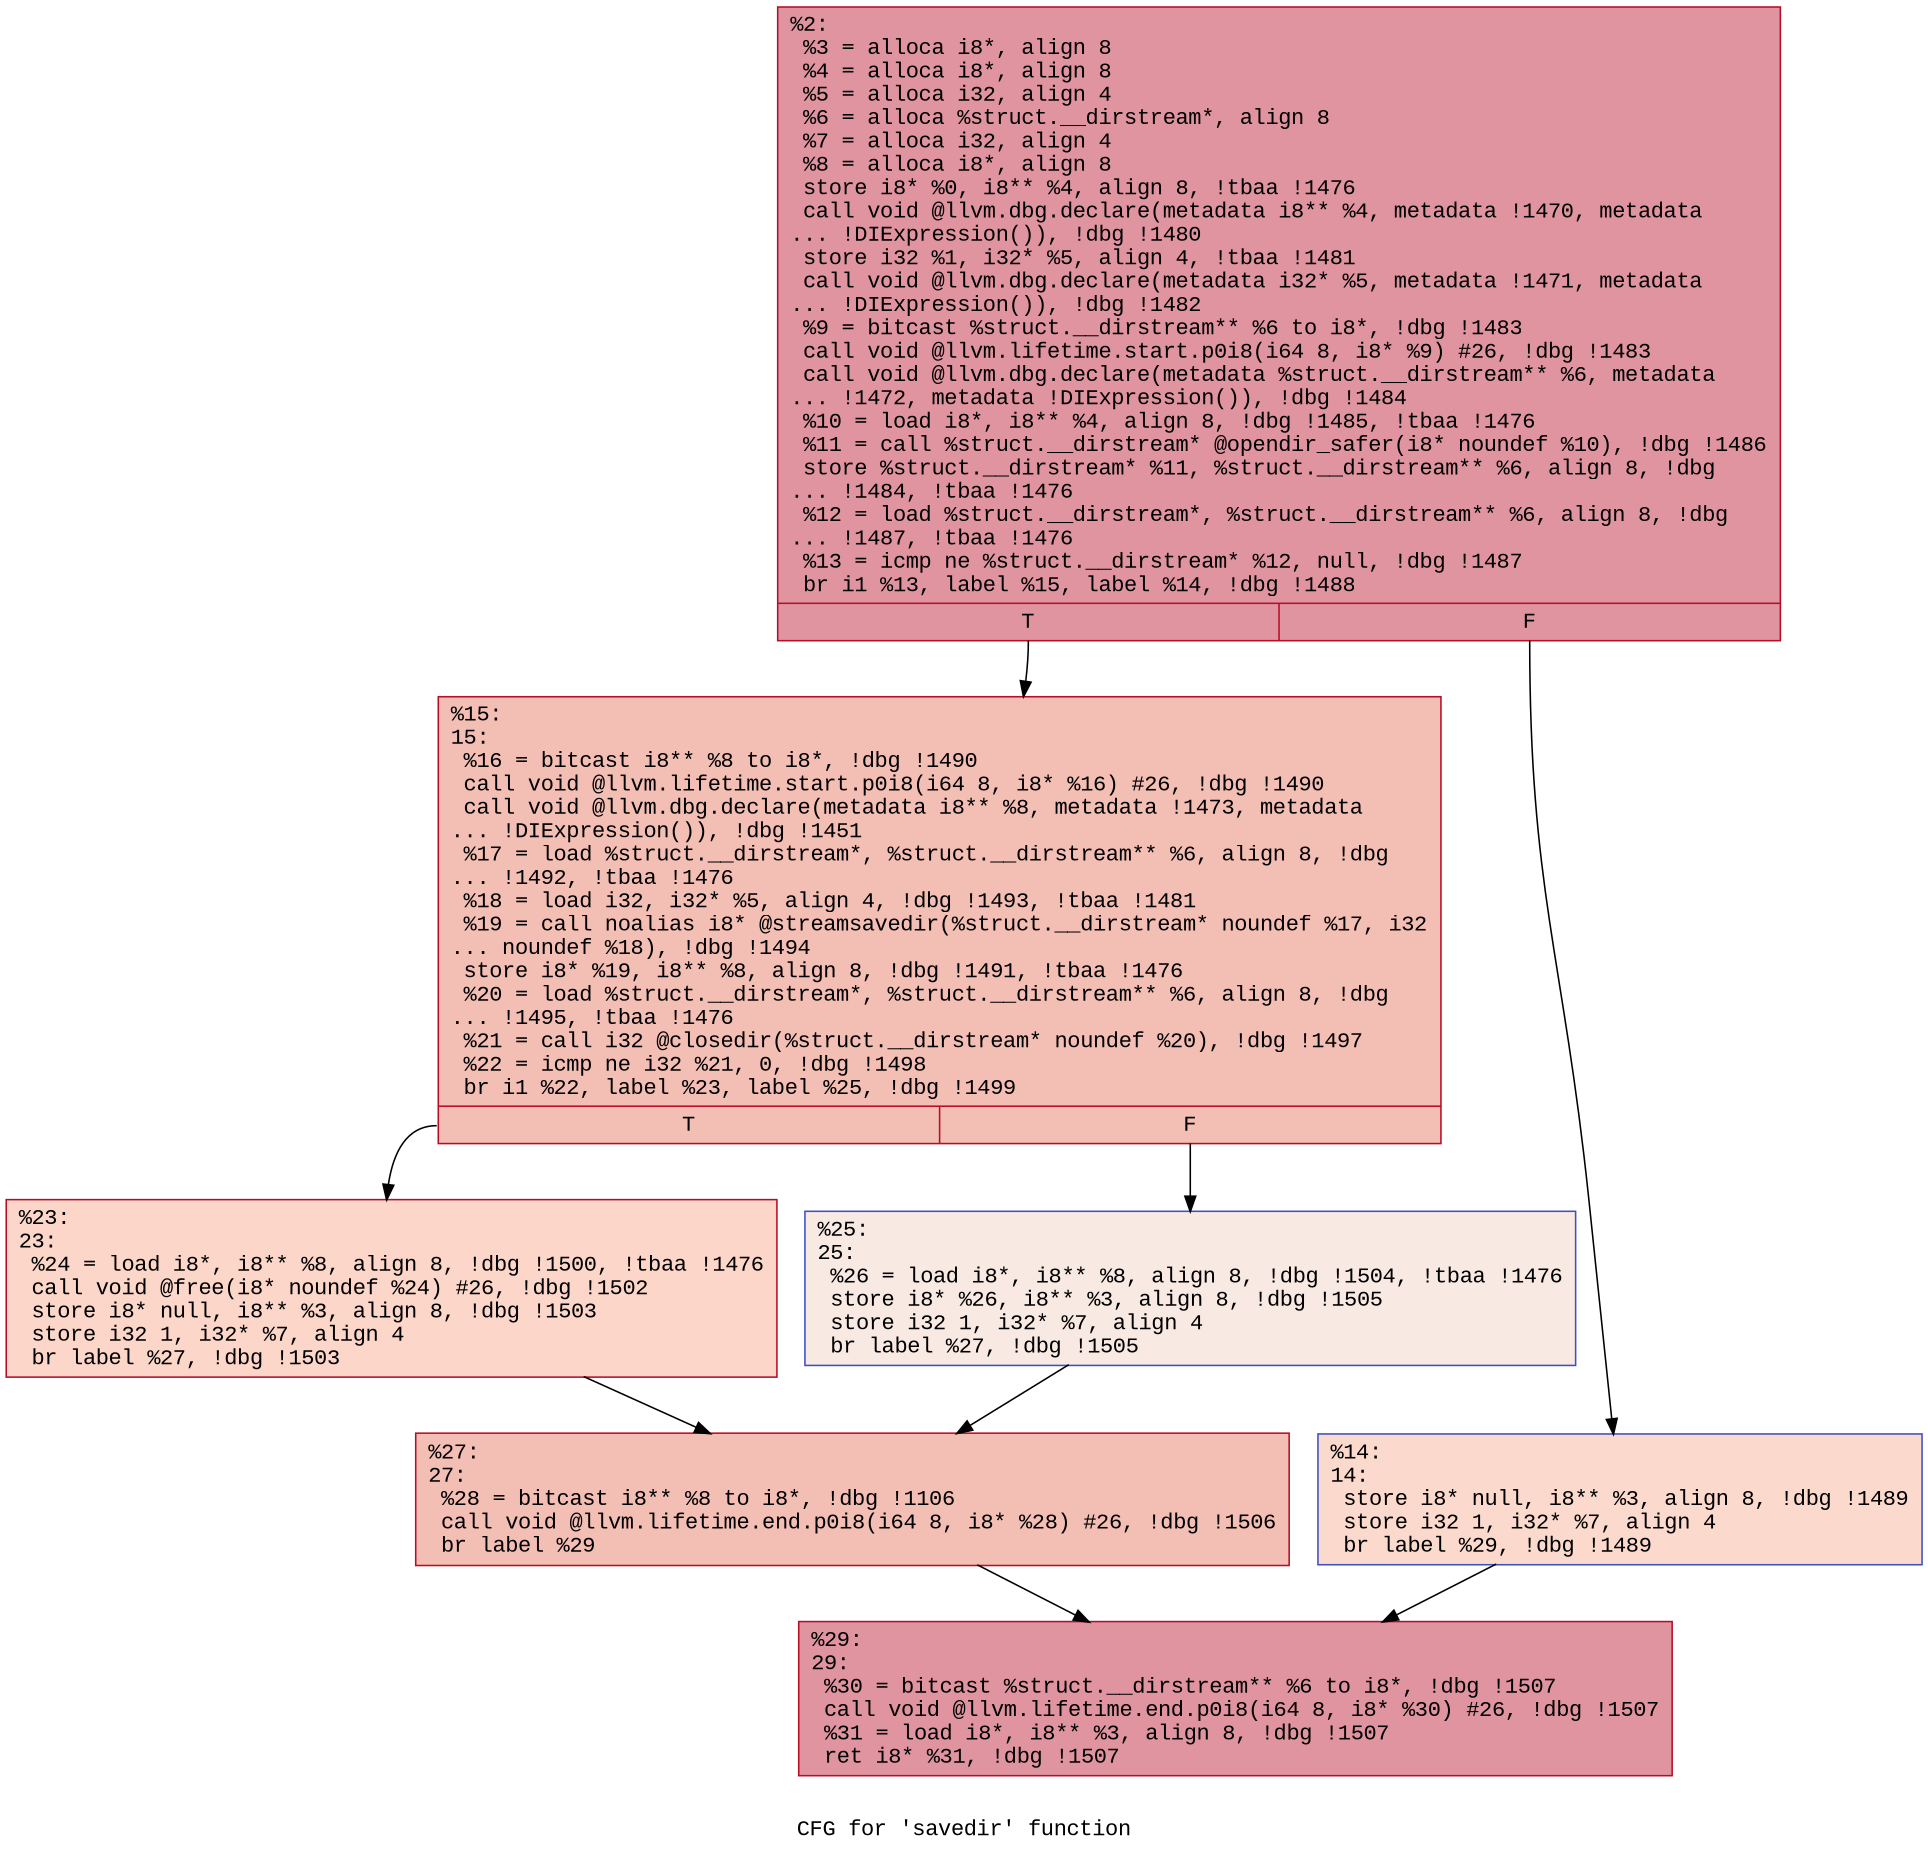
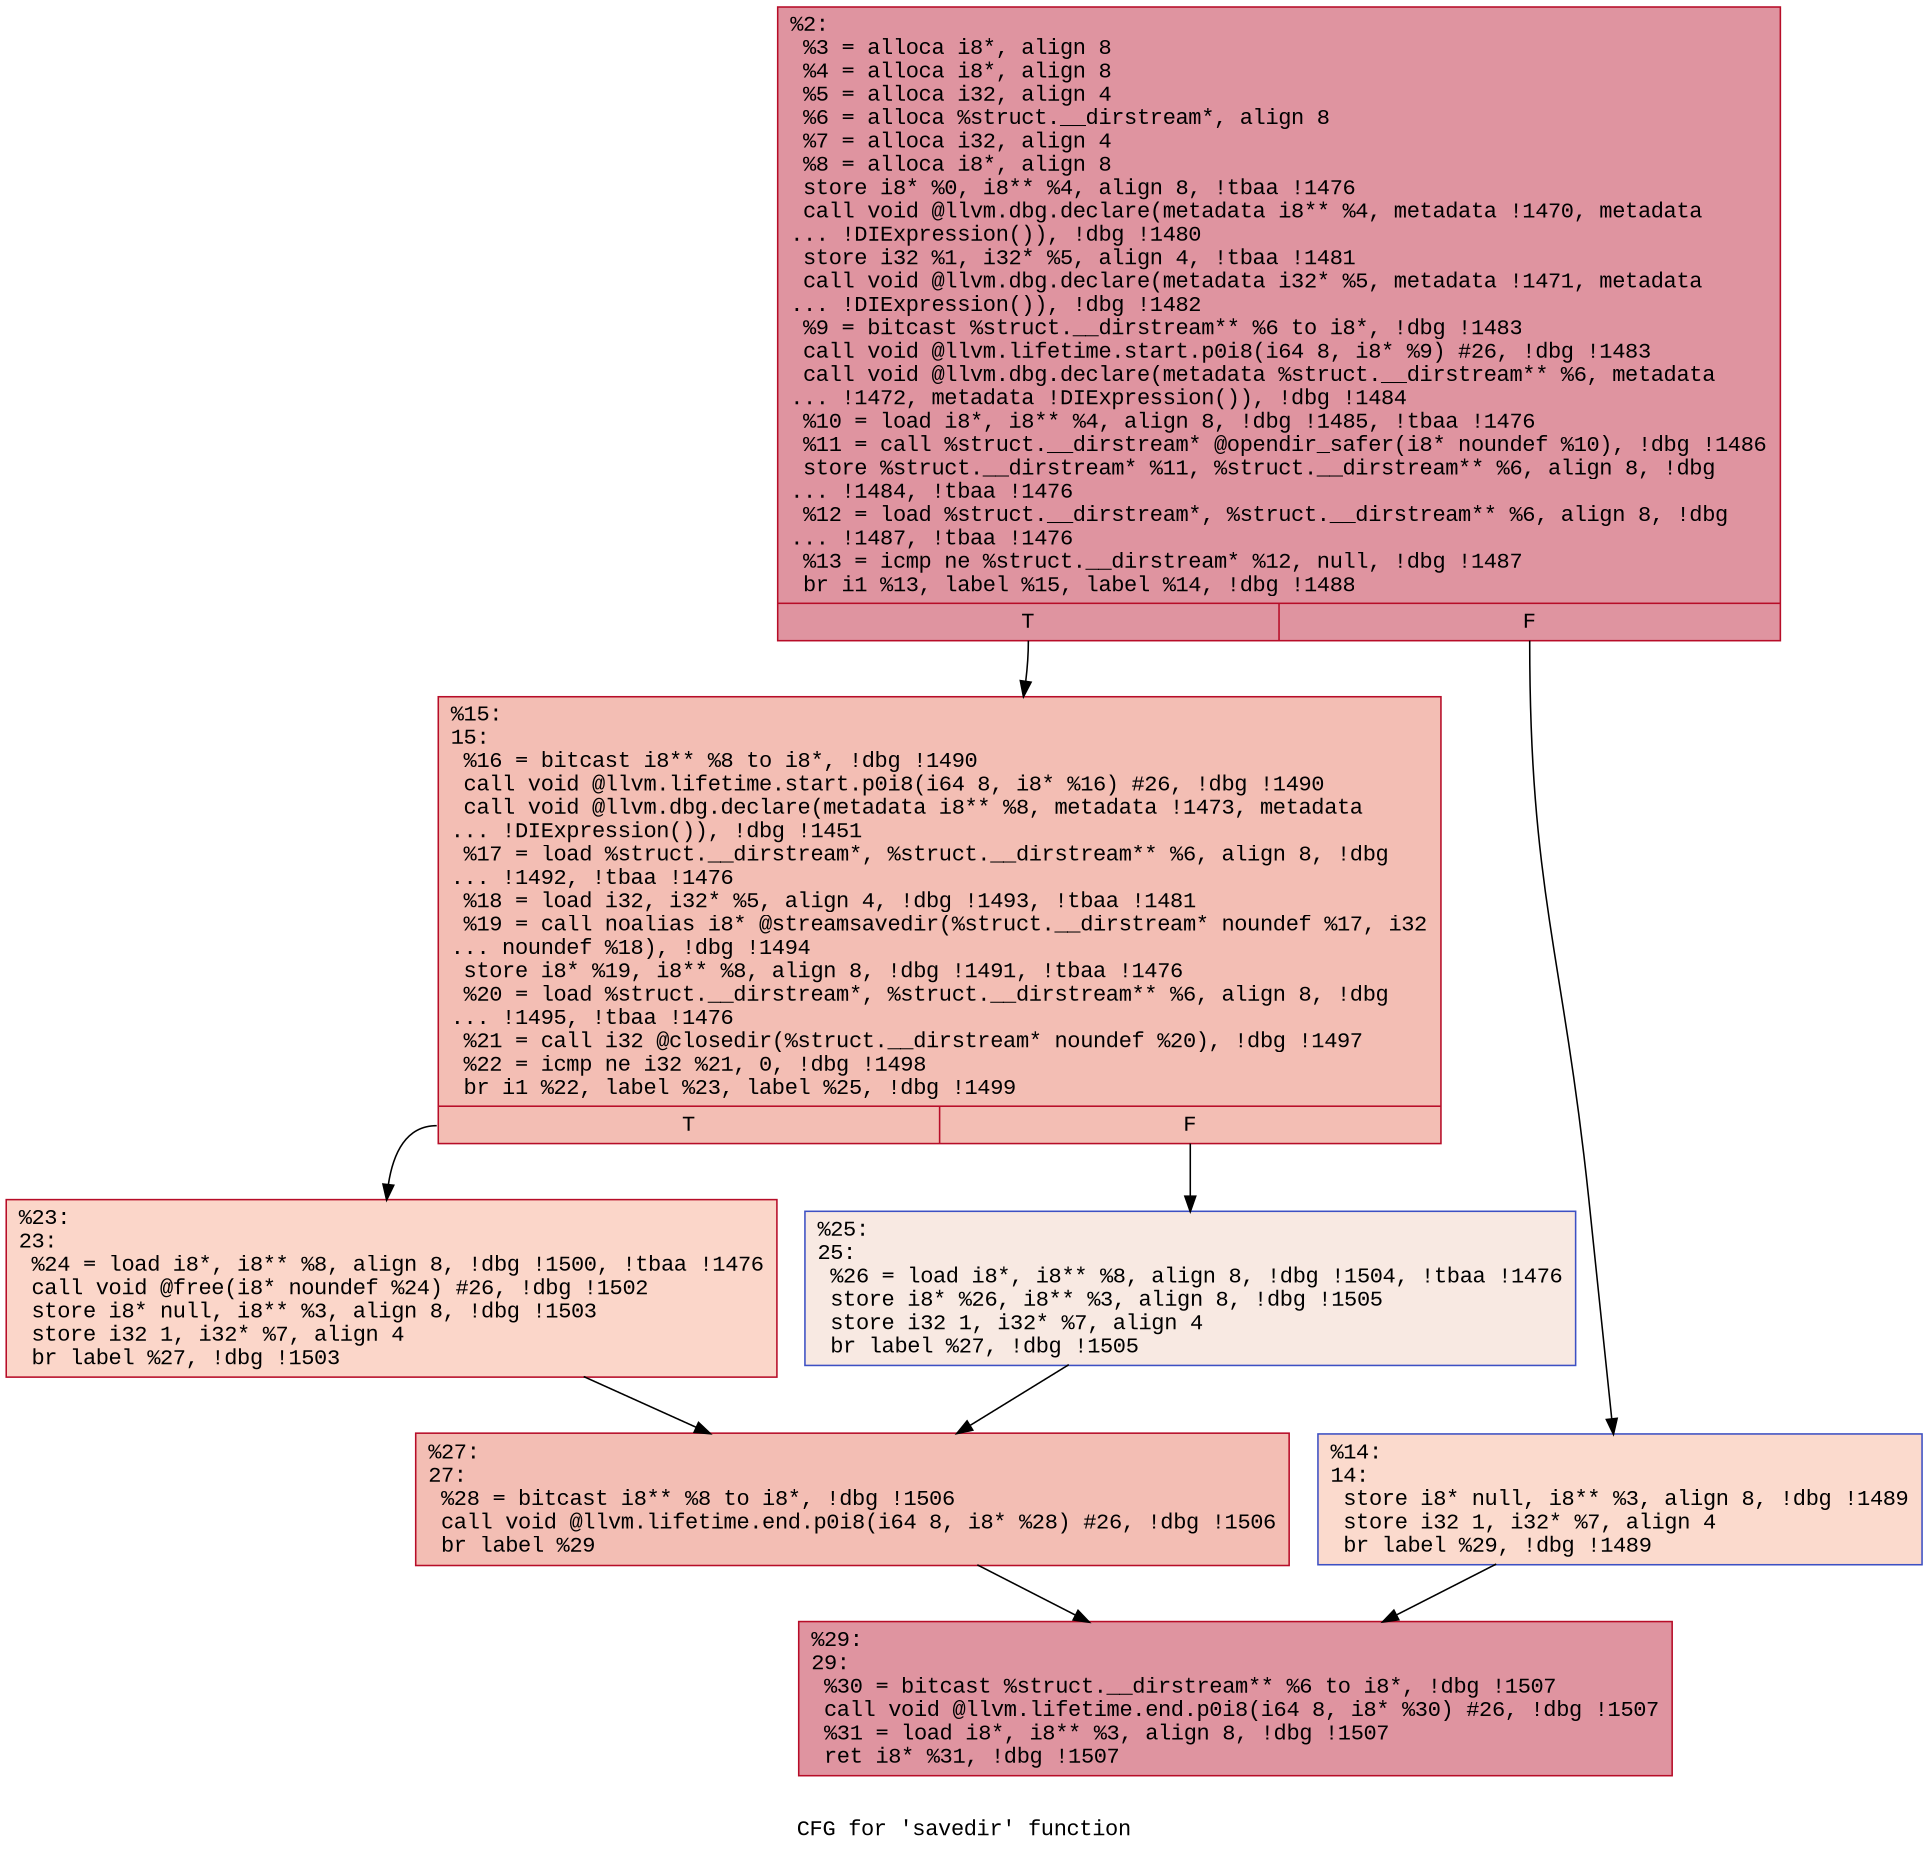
node "%27:": text "%28 = bitcast i8** %8 to i8*, !dbg !1106" -> "%28 = bitcast i8** %8 to i8*, !dbg !1506"
